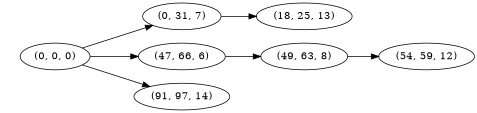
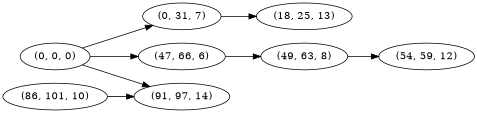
node "(86, 101, 10)": added
